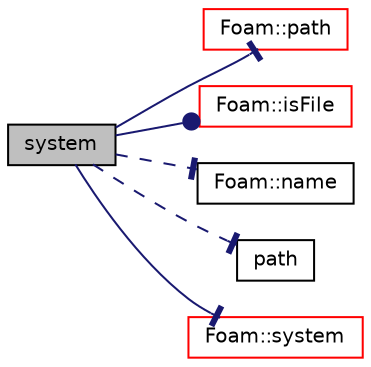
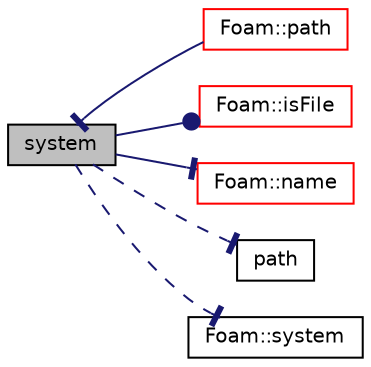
edge "system" -> "Foam::path": reversed
edge "system" -> "Foam::name": style dashed -> solid
node "Foam::name": color black -> red
edge "system" -> "Foam::system": style solid -> dashed
node "Foam::system": color red -> black
